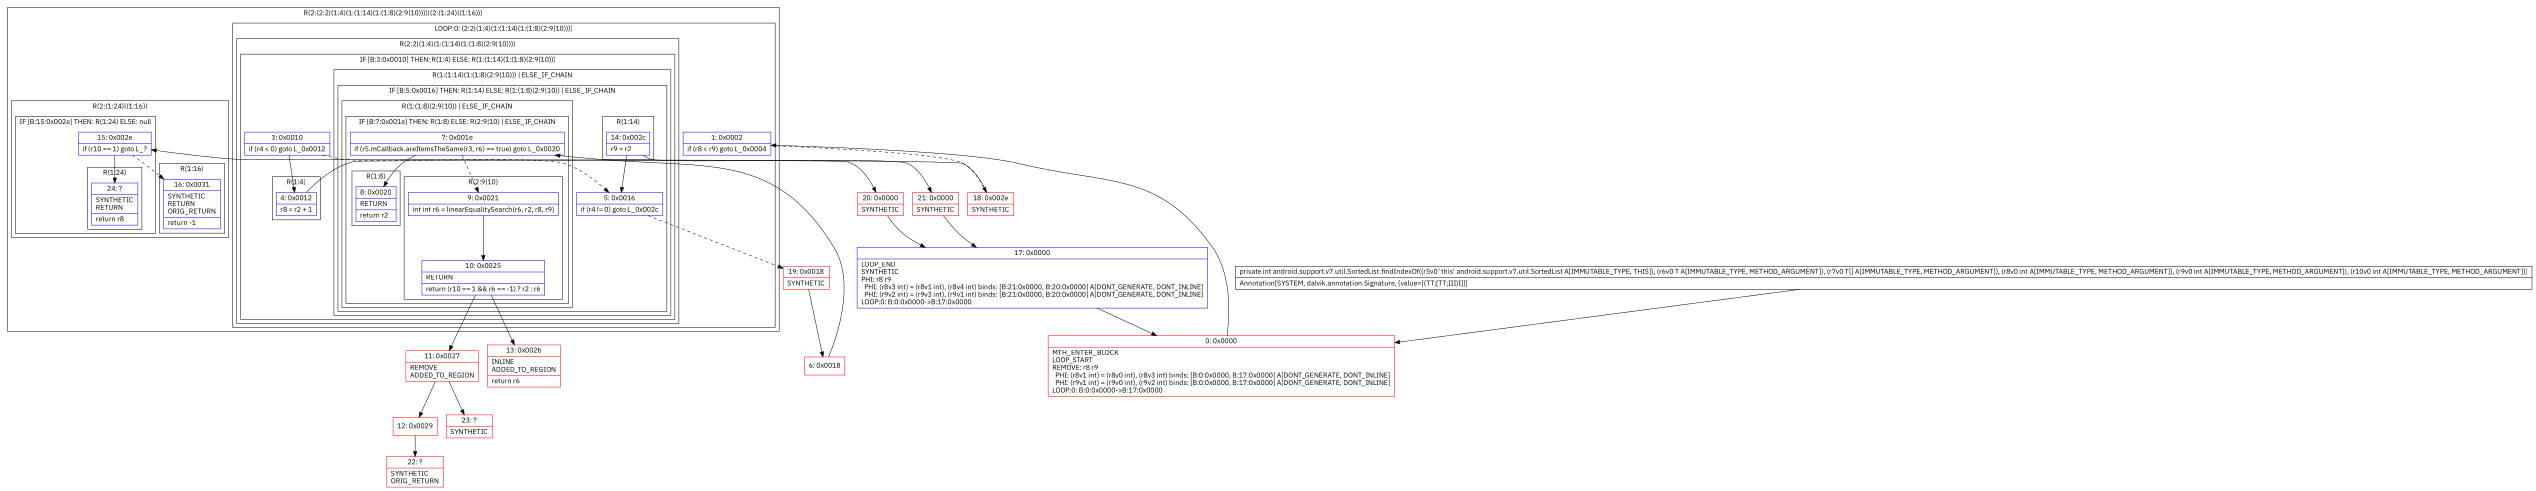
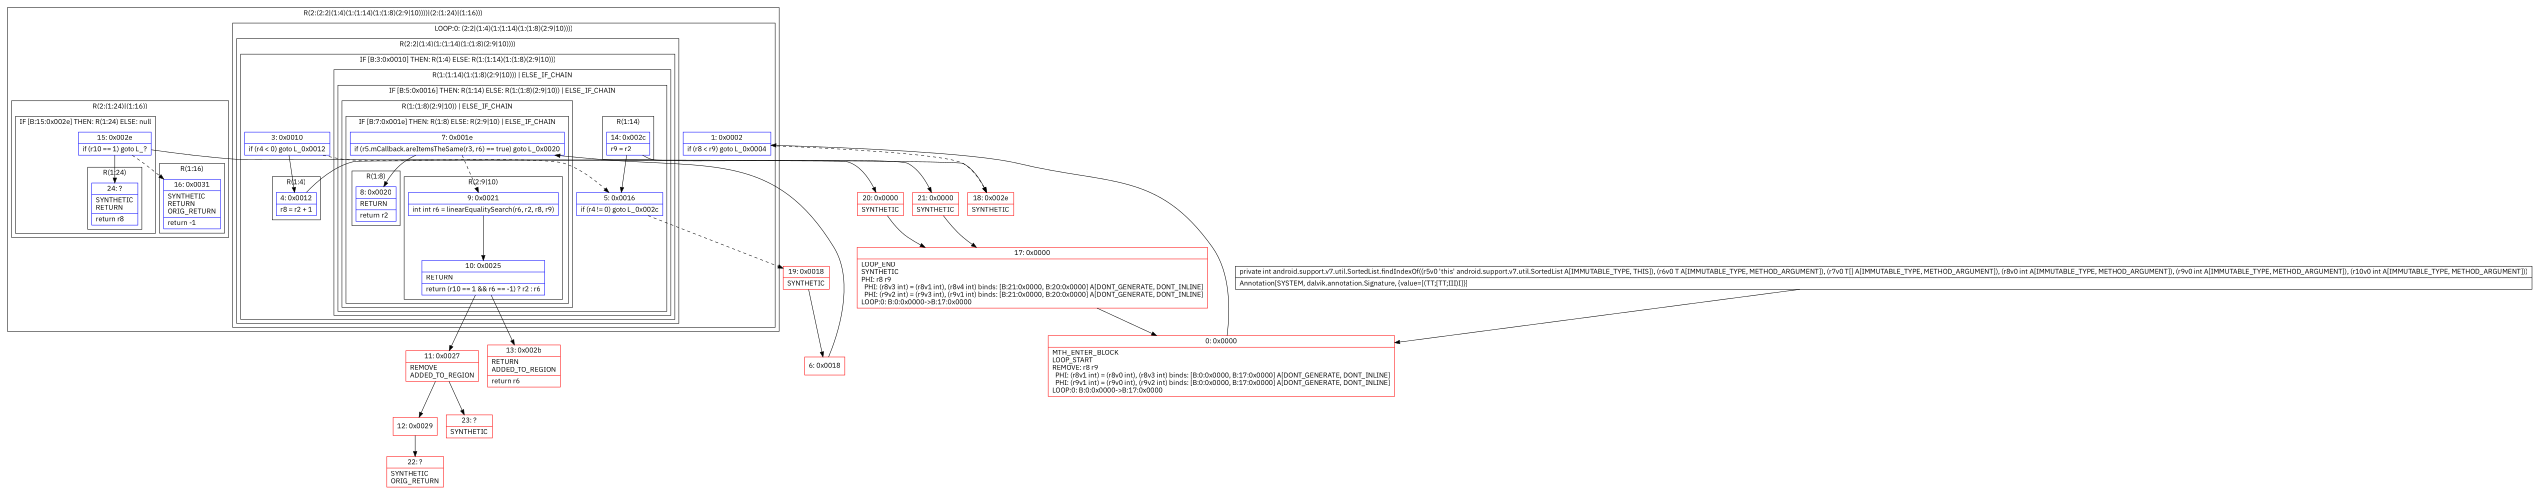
edge "18: 0x002e" -> "15: 0x002e": reversed
node "17: 0x0000": color blue -> red
node "13: 0x002b": text "INLINE" -> "RETURN"
